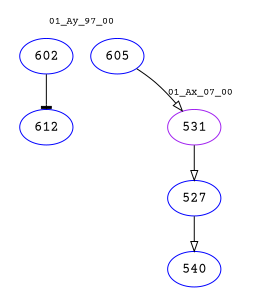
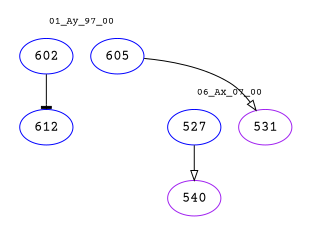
cluster "01_Ax_07_00": label "01_Ax_07_00" -> "06_Ax_07_00"
edge "531" -> "527": removed
node "540": color blue -> purple
